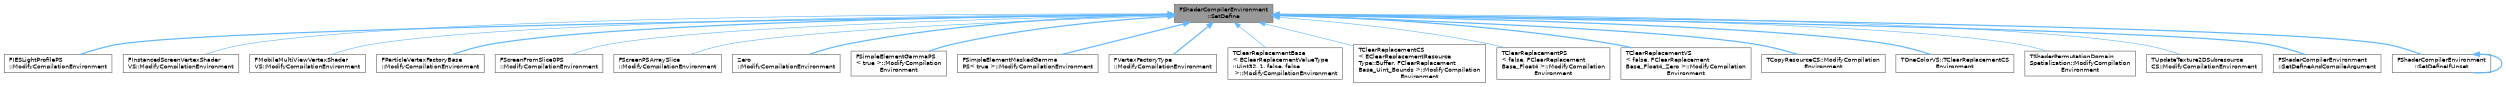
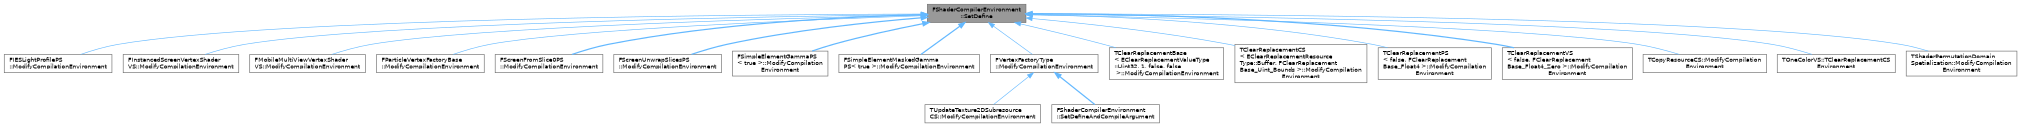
edge "TUpdateTexture2DSubresource CS::ModifyCompilationEnvironment" -> "FShaderCompilerEnvironment ::SetDefine": now "TUpdateTexture2DSubresource CS::ModifyCompilationEnvironment" -> "FVertexFactoryType ::ModifyCompilationEnvironment"
edge "FIESLightProfilePS ::ModifyCompilationEnvironment" -> "FShaderCompilerEnvironment ::SetDefine": style bold -> solid
edge "FScreenFromSlice0PS ::ModifyCompilationEnvironment" -> "FShaderCompilerEnvironment ::SetDefine": style solid -> bold
edge "TOneColorVS::TClearReplacementCS Environment" -> "FShaderCompilerEnvironment ::SetDefine": style bold -> solid
edge "FShaderCompilerEnvironment ::SetDefineAndCompileArgument" -> "FShaderCompilerEnvironment ::SetDefine": now "FShaderCompilerEnvironment ::SetDefineAndCompileArgument" -> "FVertexFactoryType ::ModifyCompilationEnvironment"
edge "FParticleVertexFactoryBase ::ModifyCompilationEnvironment" -> "FShaderCompilerEnvironment ::SetDefine": style bold -> solid
edge "TCopyResourceCS::ModifyCompilation Environment" -> "FShaderCompilerEnvironment ::SetDefine": style bold -> solid
edge "FVertexFactoryType ::ModifyCompilationEnvironment" -> "FShaderCompilerEnvironment ::SetDefine": style bold -> solid
node "FScreenPSArraySlice ::ModifyCompilationEnvironment": removed
node "Zero ::ModifyCompilationEnvironment": label "Zero ::ModifyCompilationEnvironment" -> "FScreenUnwrapSlicesPS ::ModifyCompilationEnvironment"
node "FShaderCompilerEnvironment ::SetDefineIfUnset": removed
